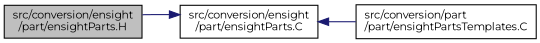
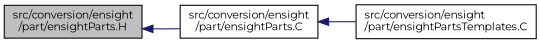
edge "src/conversion/ensight /part/ensightParts.H" -> "src/conversion/ensight /part/ensightParts.C": reversed
node "src/conversion/part /part/ensightPartsTemplates.C": label "src/conversion/part /part/ensightPartsTemplates.C" -> "src/conversion/ensight /part/ensightPartsTemplates.C"
